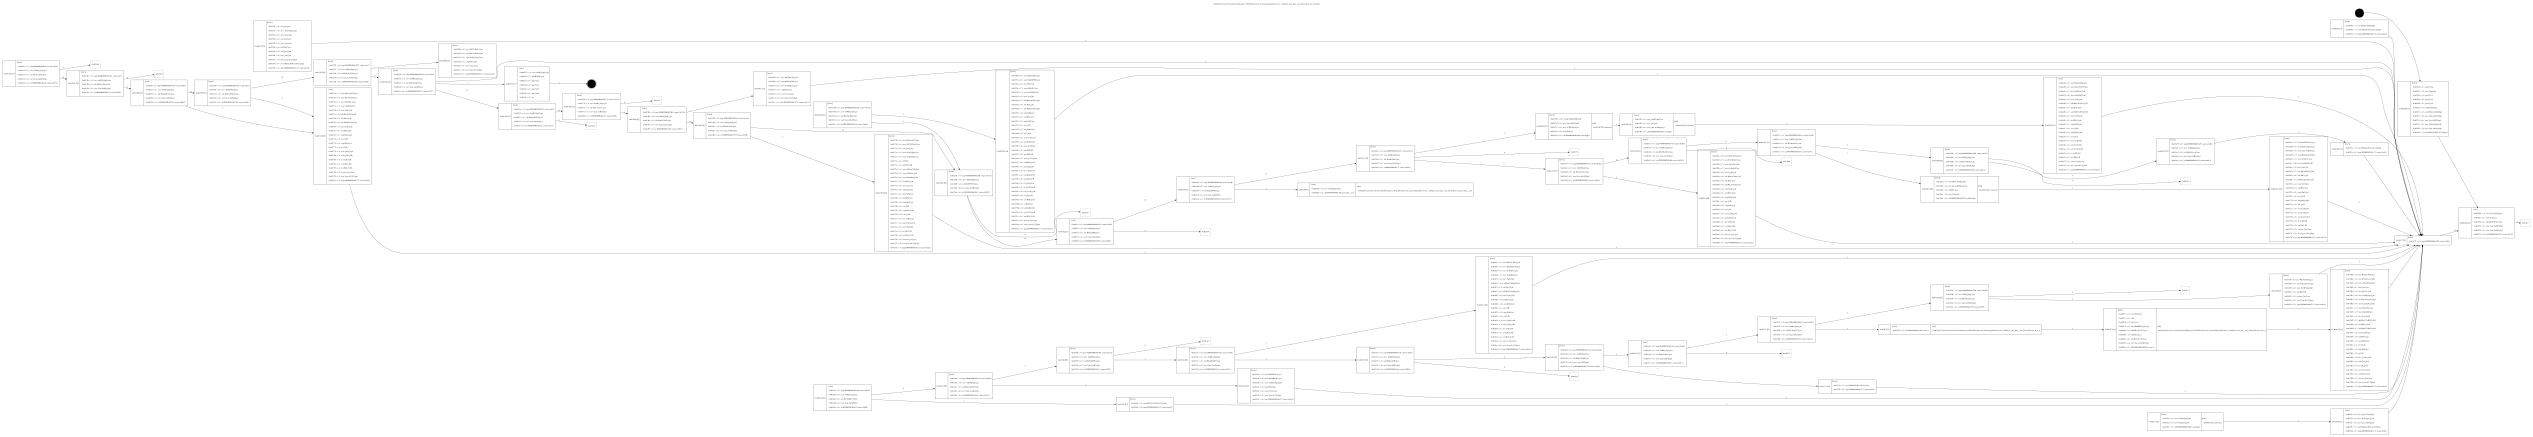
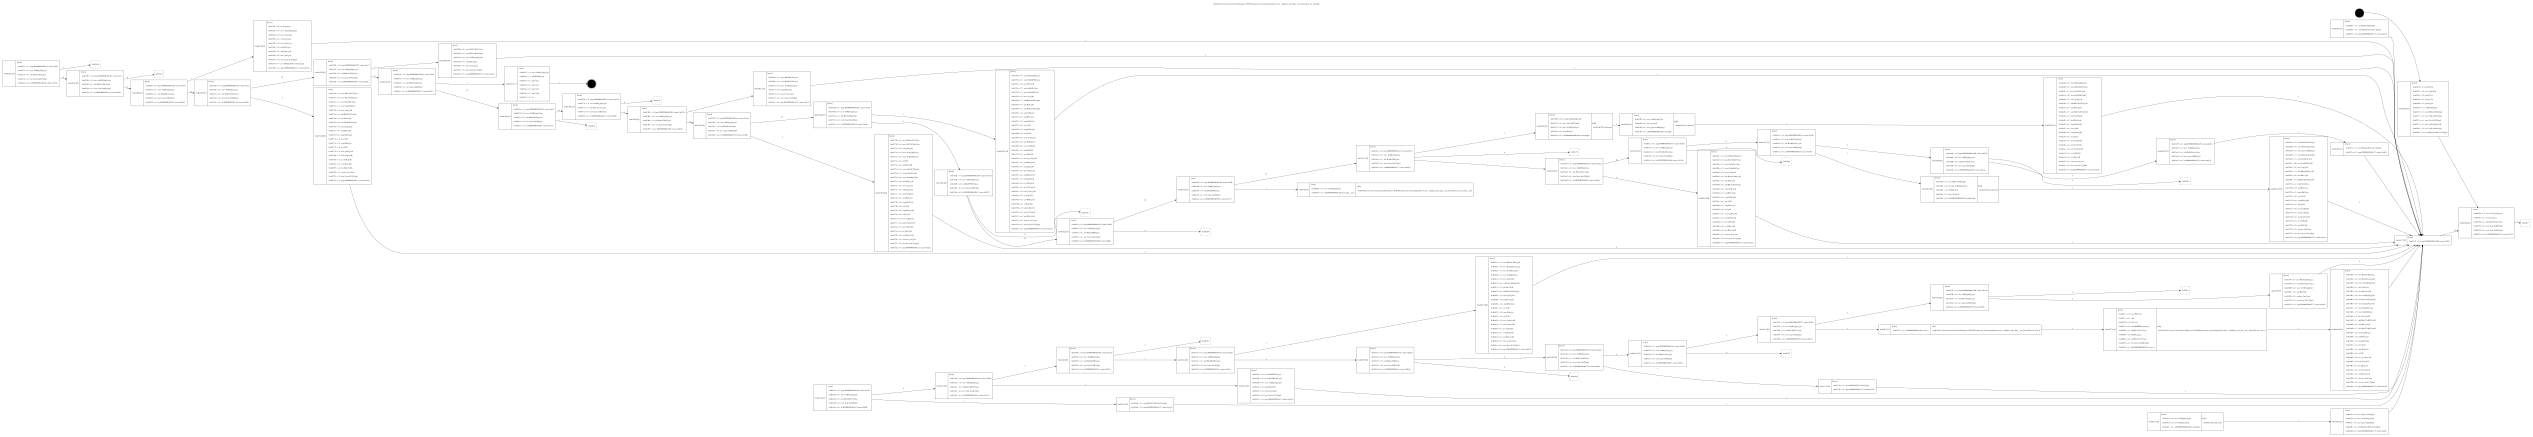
edge "0x40133b [25]" -> "0x401c72 [5]": now "0x40160b [27]" -> "0x401c72 [5]"
edge "0x4012f0 [25]" -> "0x401740 [88]": now "0x4012f0 [25]" -> "0x40191f [33]"
edge "0x40139f [25]" -> "0x4013d1 [25]": now "0x40139f [25]" -> "0x4013b8 [25]"
